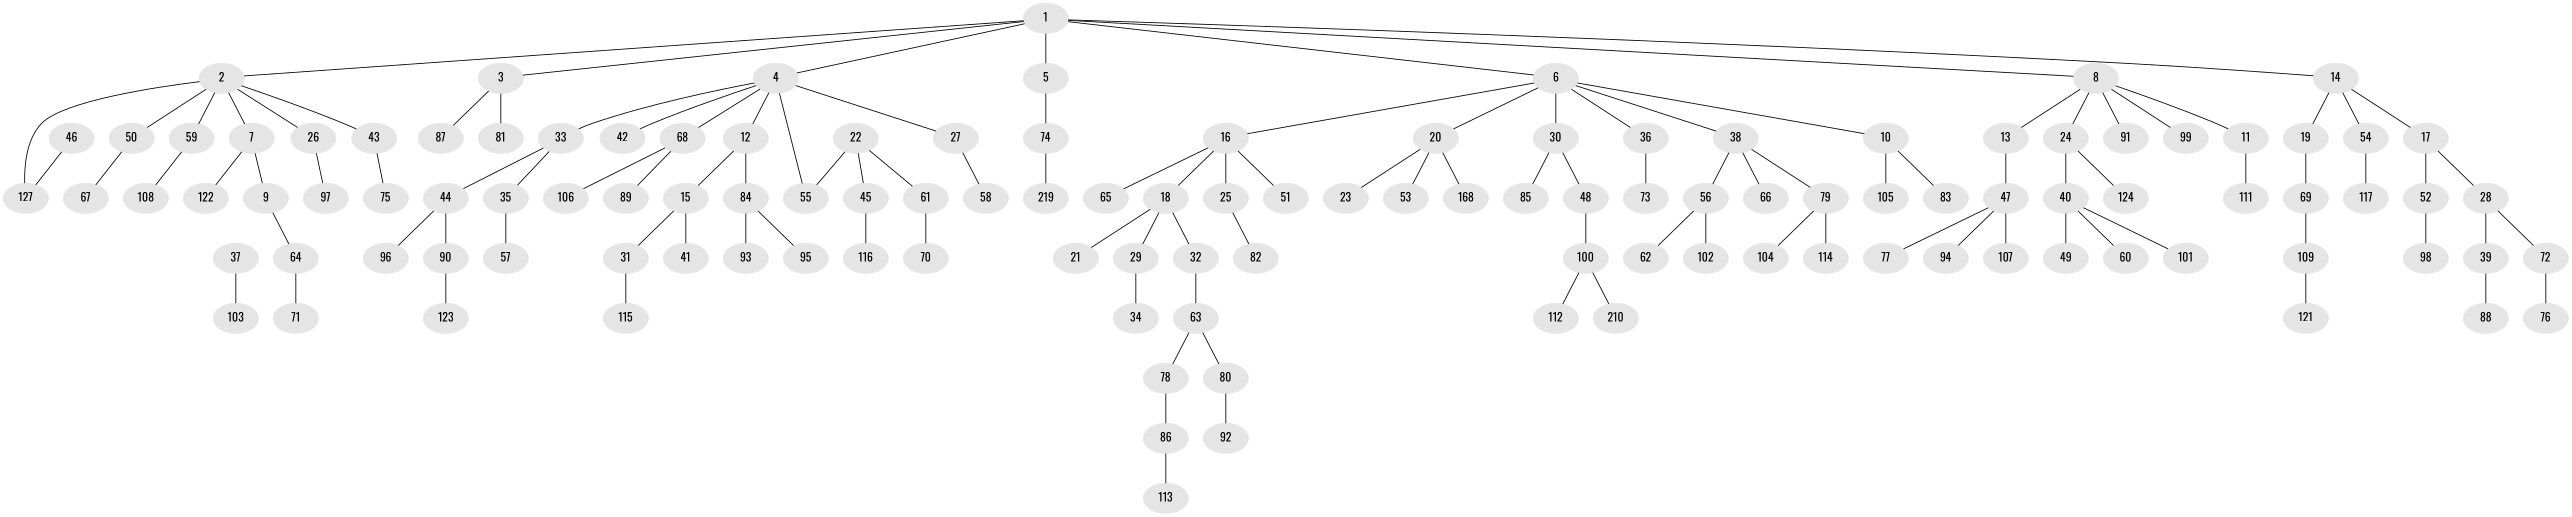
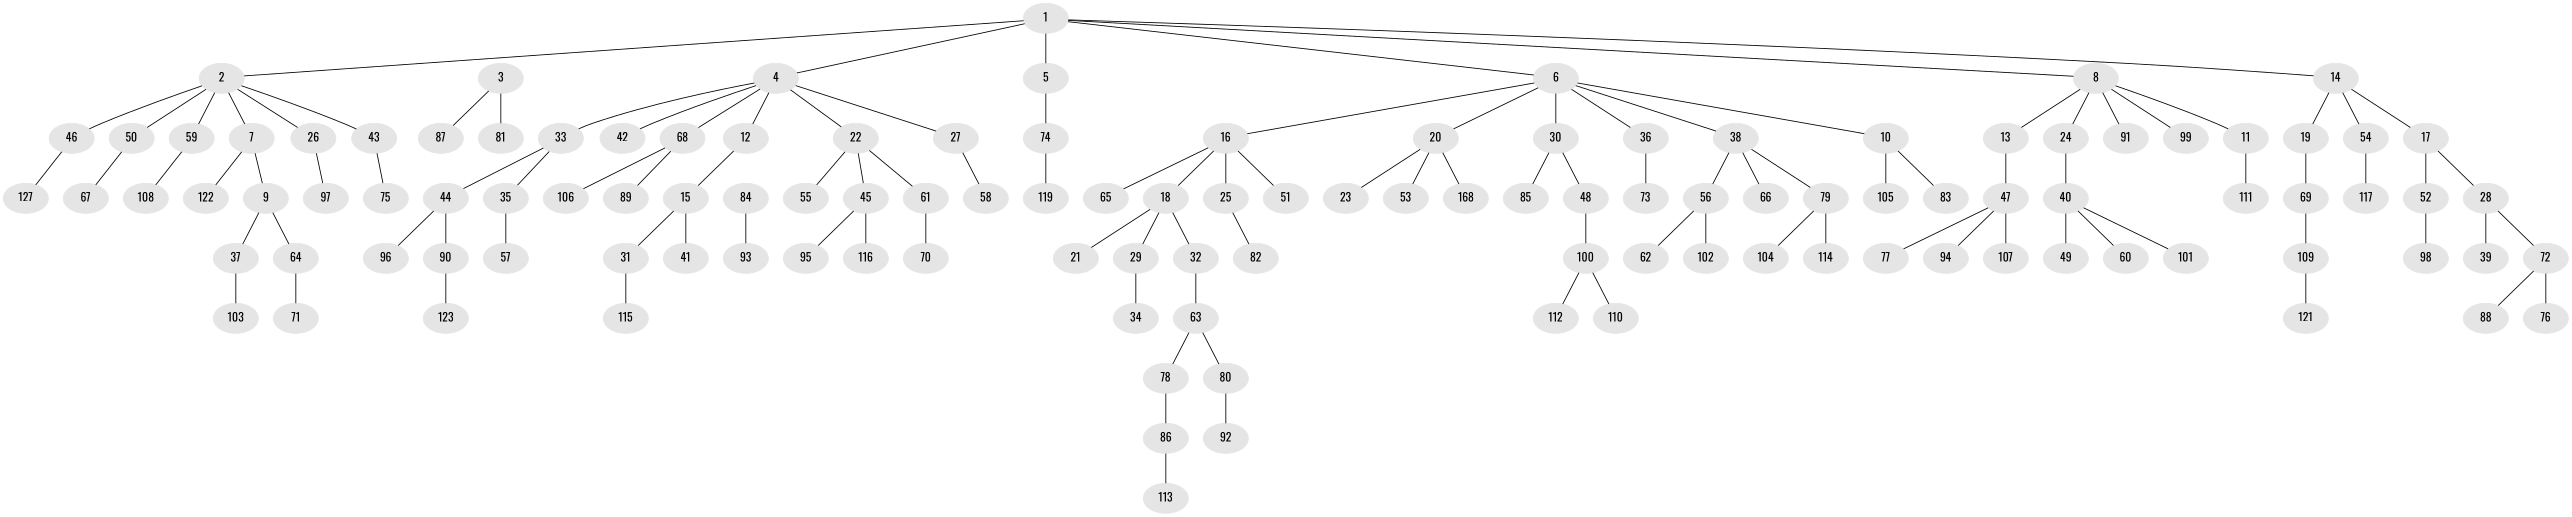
edge "1" -- "3": removed
edge "2" -- "127": now "2" -- "46"
edge "4" -- "55": now "4" -- "22"
edge "12" -- "84": removed
node "219": label "219" -> "119"
node "124": removed
edge "9" -- "37": added
edge "84" -- "95": now "45" -- "95"
edge "39" -- "88": now "72" -- "88"
node "210": label "210" -> "110"
